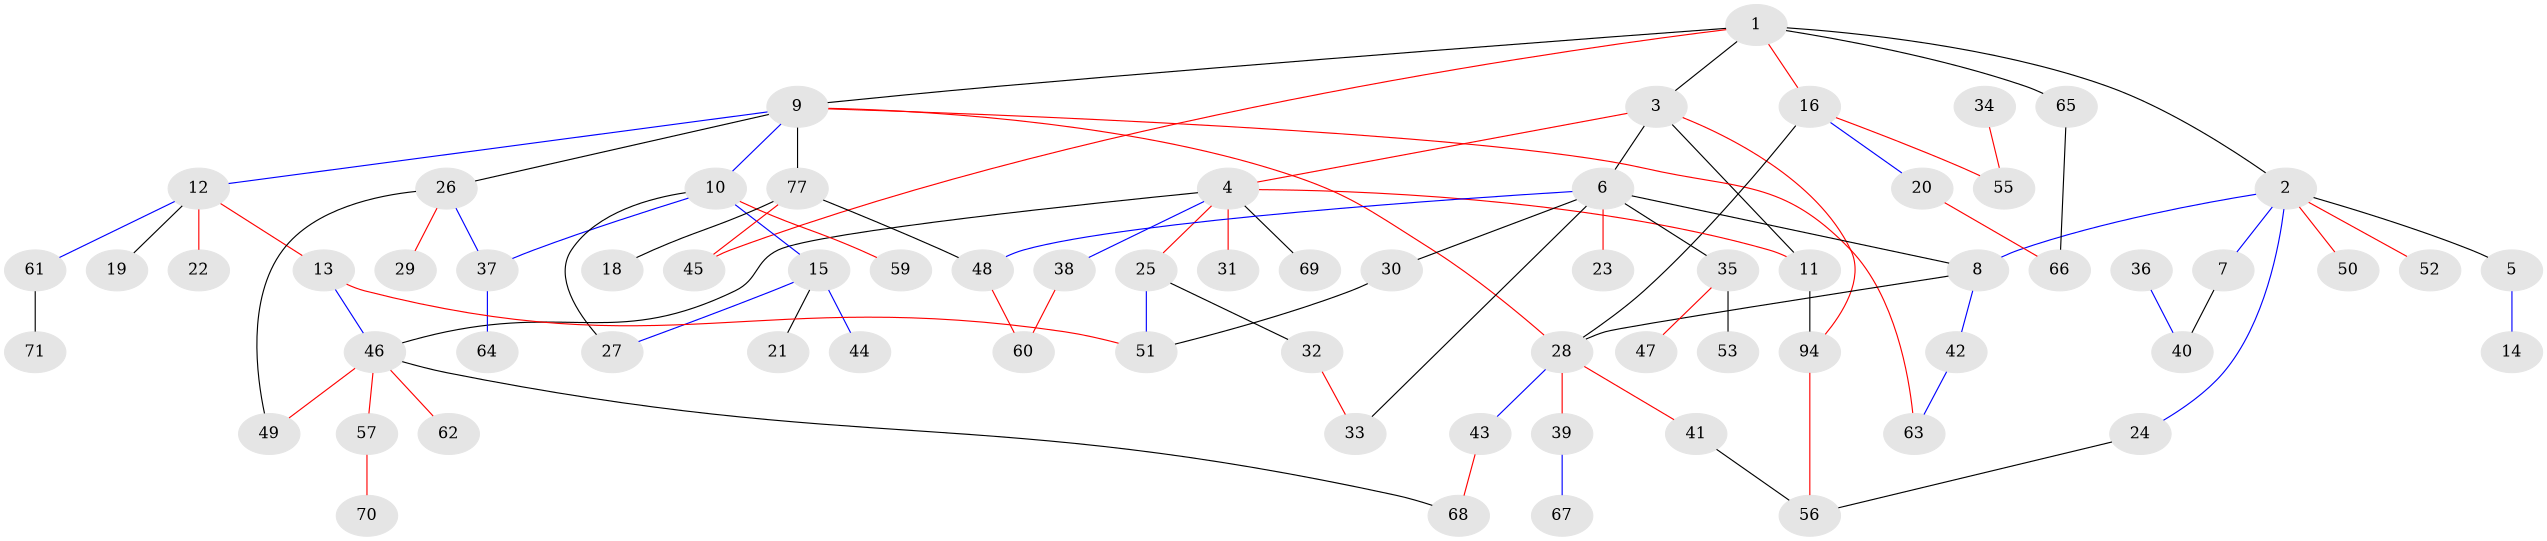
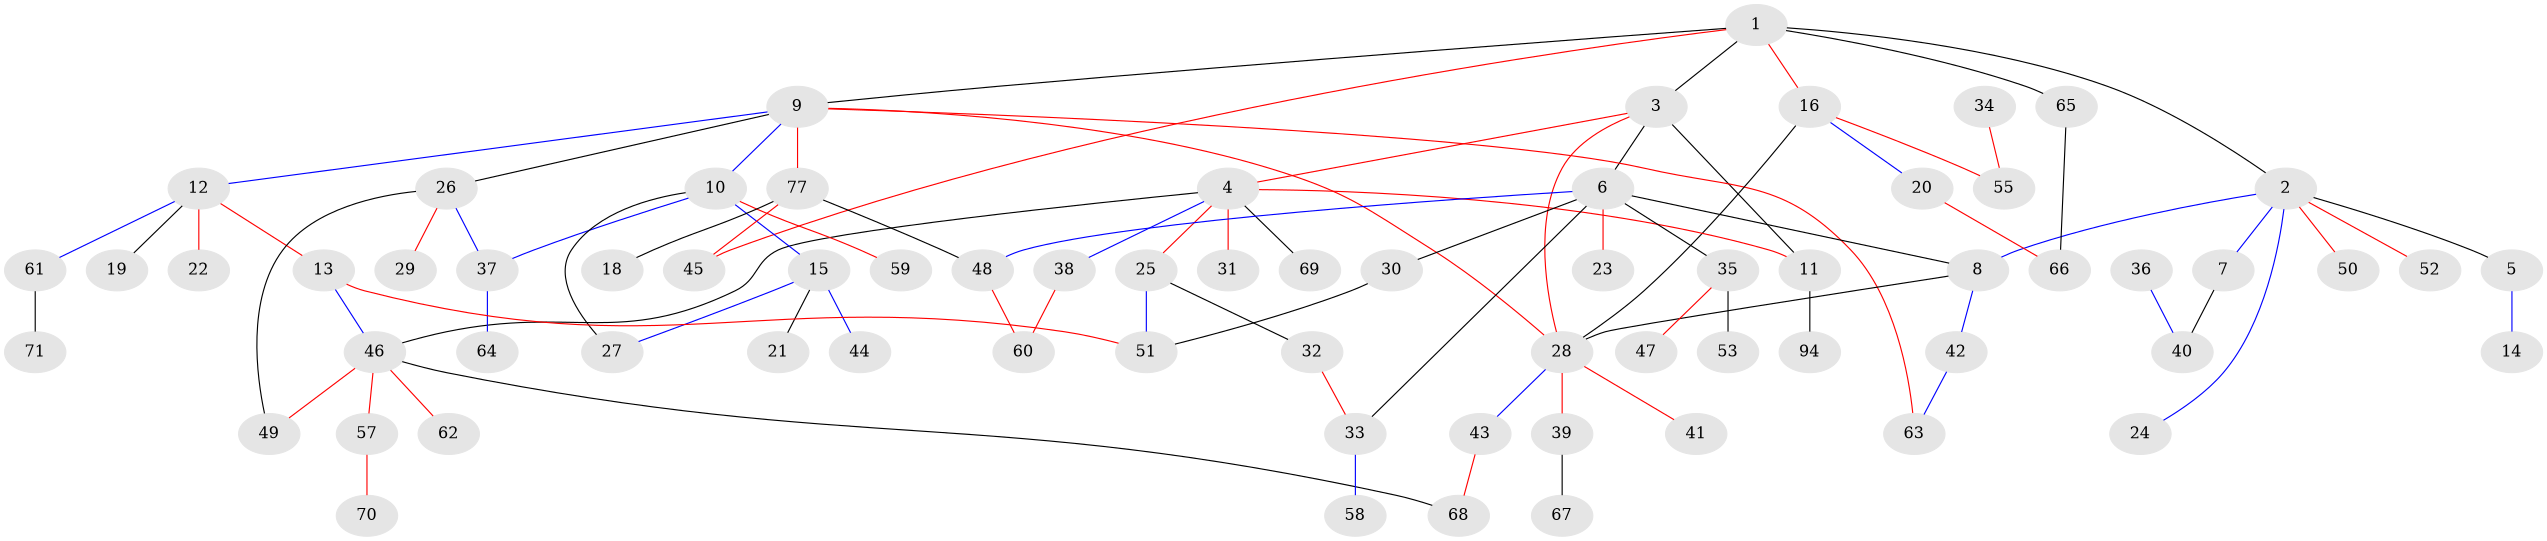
edge "9" -- "77": color black -> red
edge "3" -- "94": now "3" -- "28"
edge "39" -- "67": color blue -> black
node "58": added
node "56": removed
